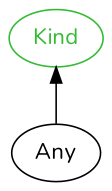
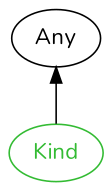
edge "Any" -> "Kind": reversed
